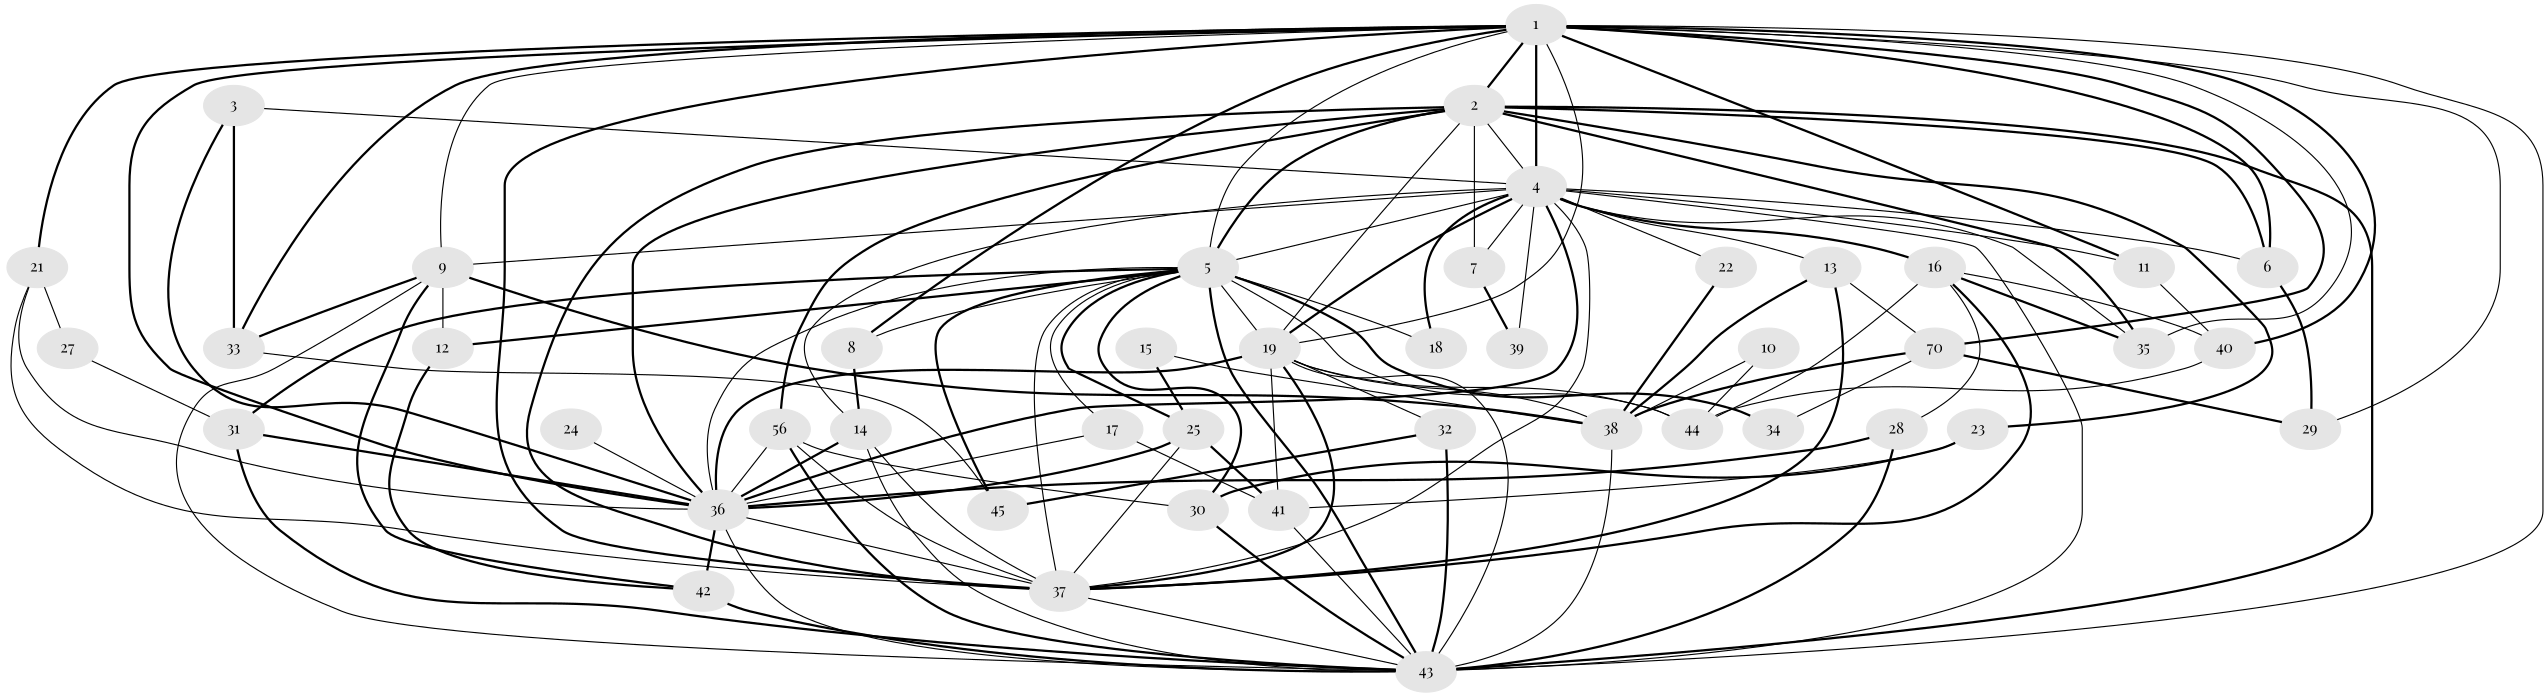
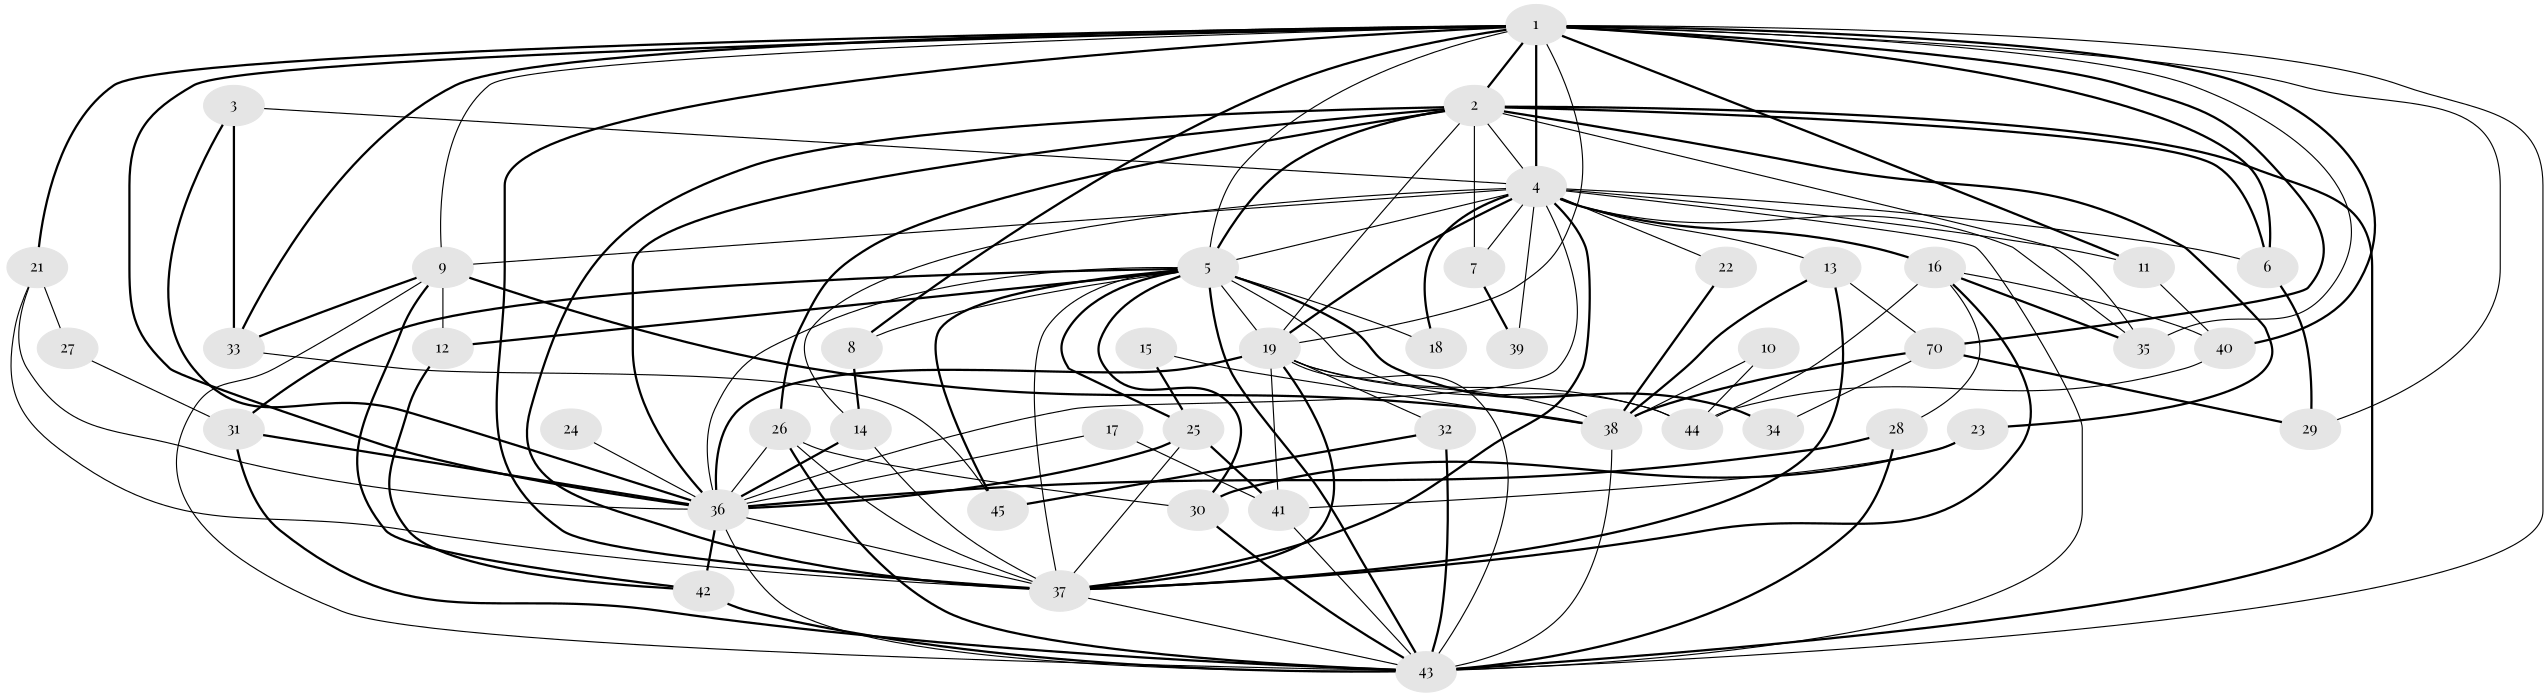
edge "2" -- "35": style bold -> solid
edge "5" -- "17": removed
edge "4" -- "36": style bold -> solid
node "56": label "56" -> "26"
edge "4" -- "37": style solid -> bold
edge "14" -- "43": removed
